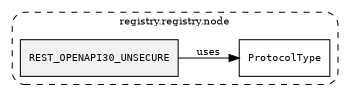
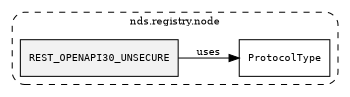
cluster "registry.registry.node": label "registry.registry.node" -> "nds.registry.node"
